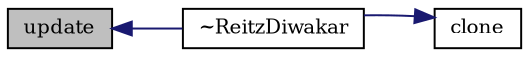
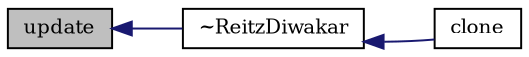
edge "~ReitzDiwakar" -> "clone": reversed
